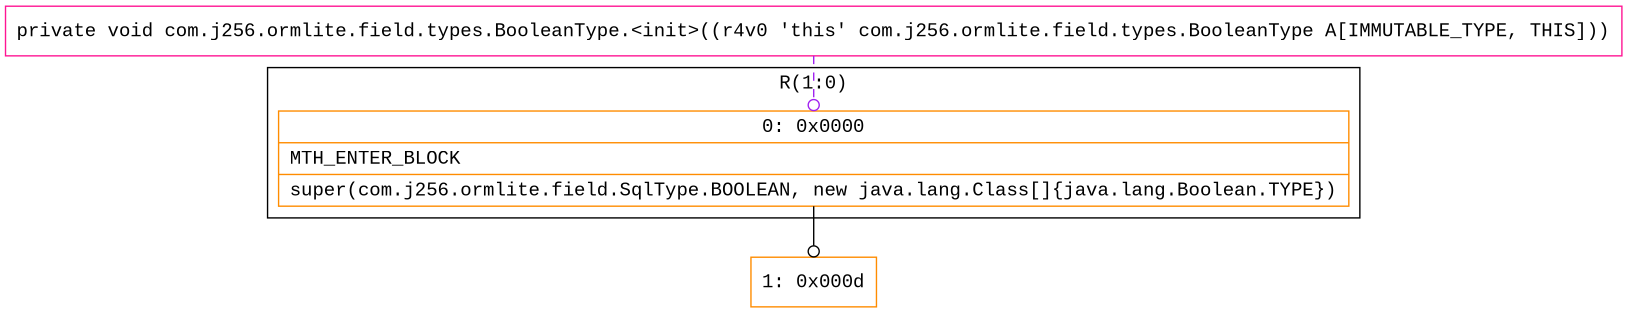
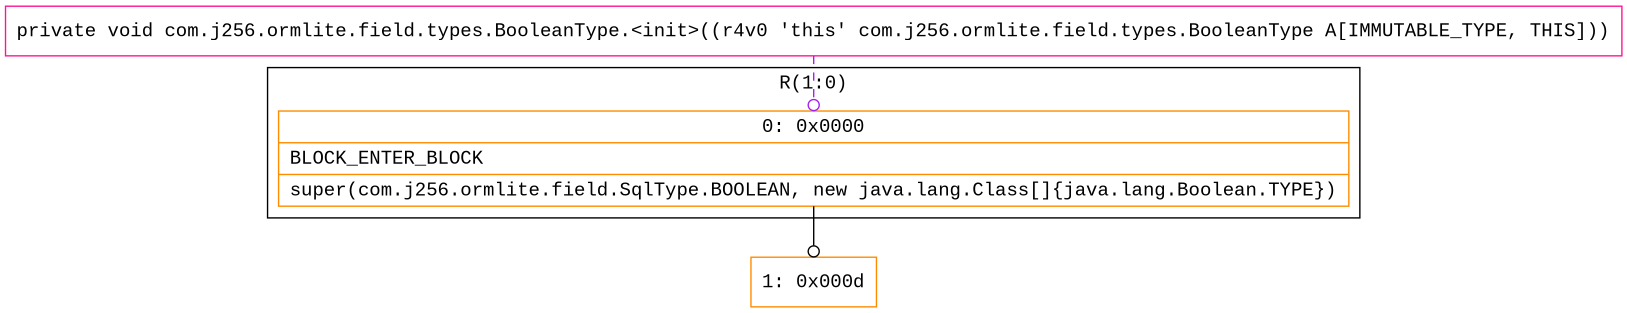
node "0: 0x0000": text "MTH_ENTER_BLOCK" -> "BLOCK_ENTER_BLOCK"
